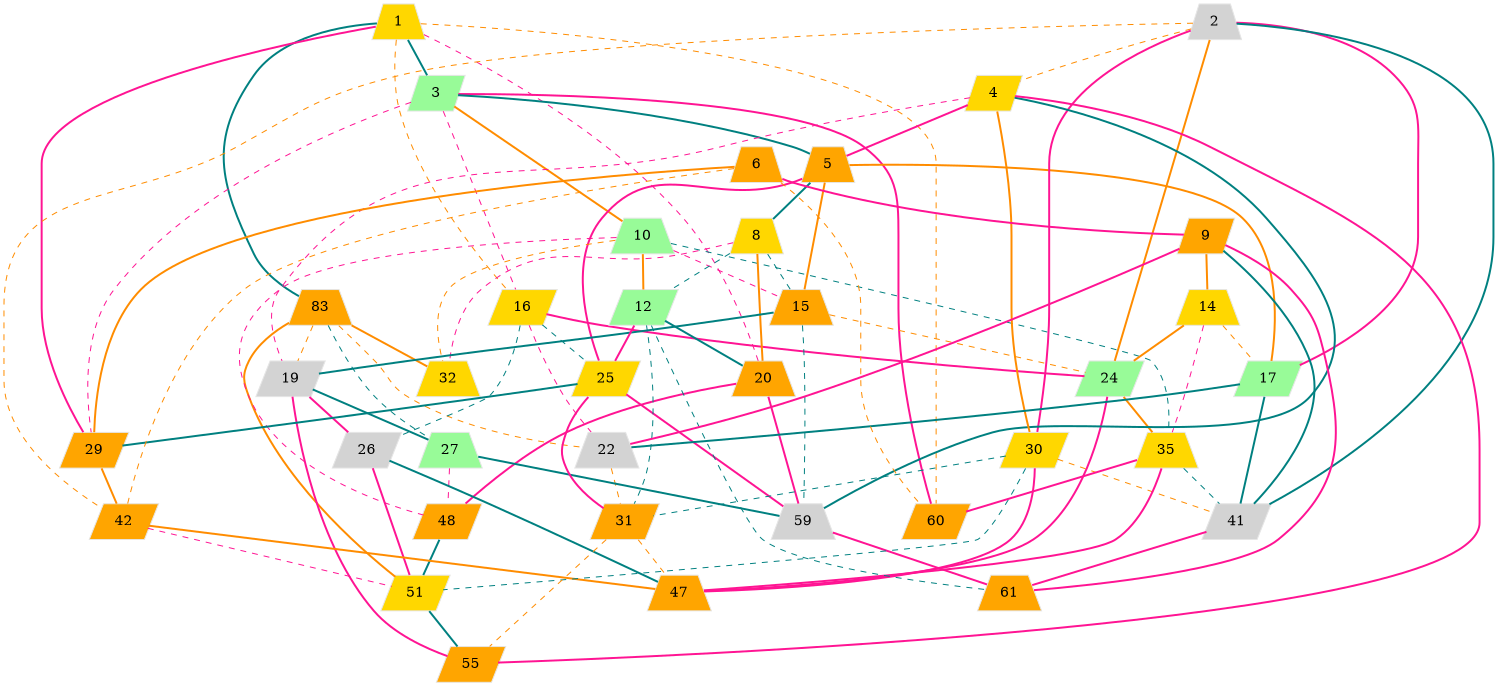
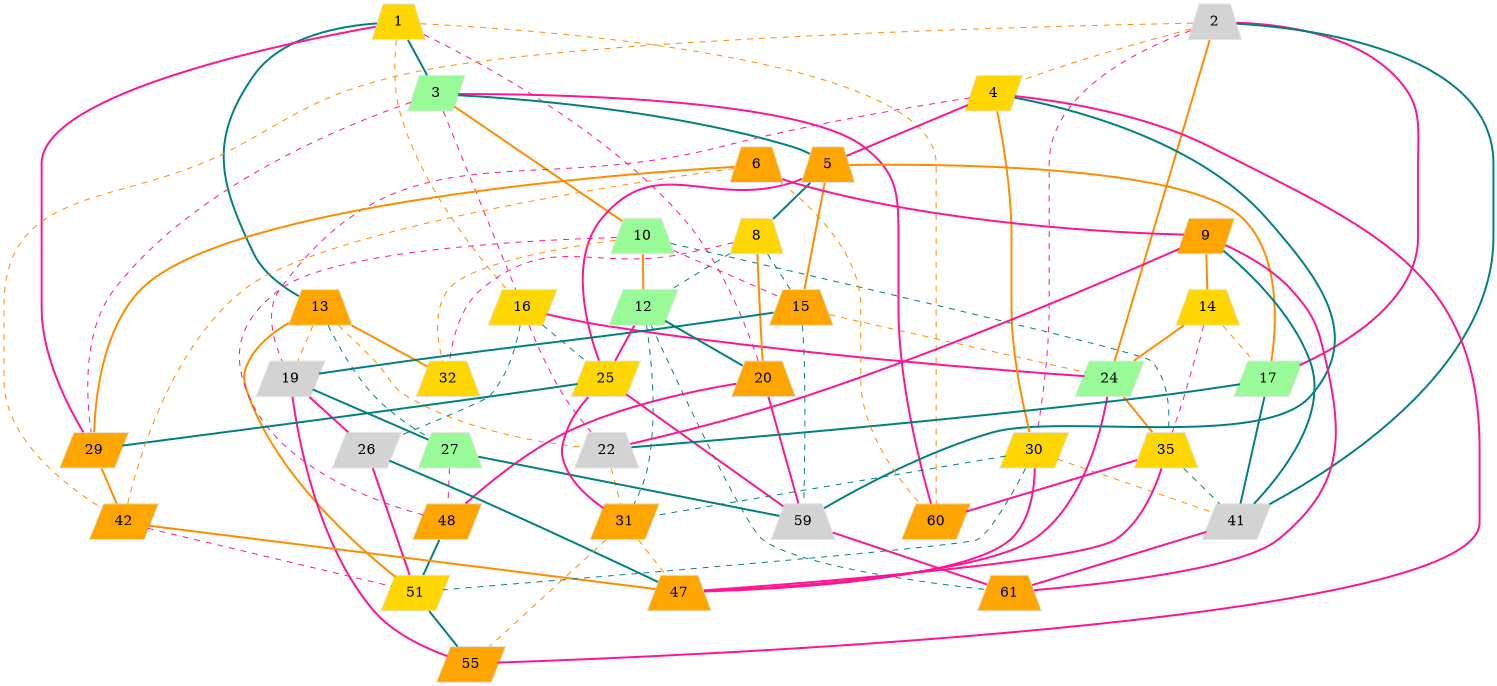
edge "2" -- "30": style bold -> dashed
node "83": label "83" -> "13"
